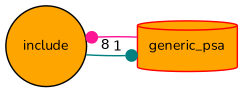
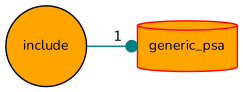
edge "generic_psa" -> "include": removed
